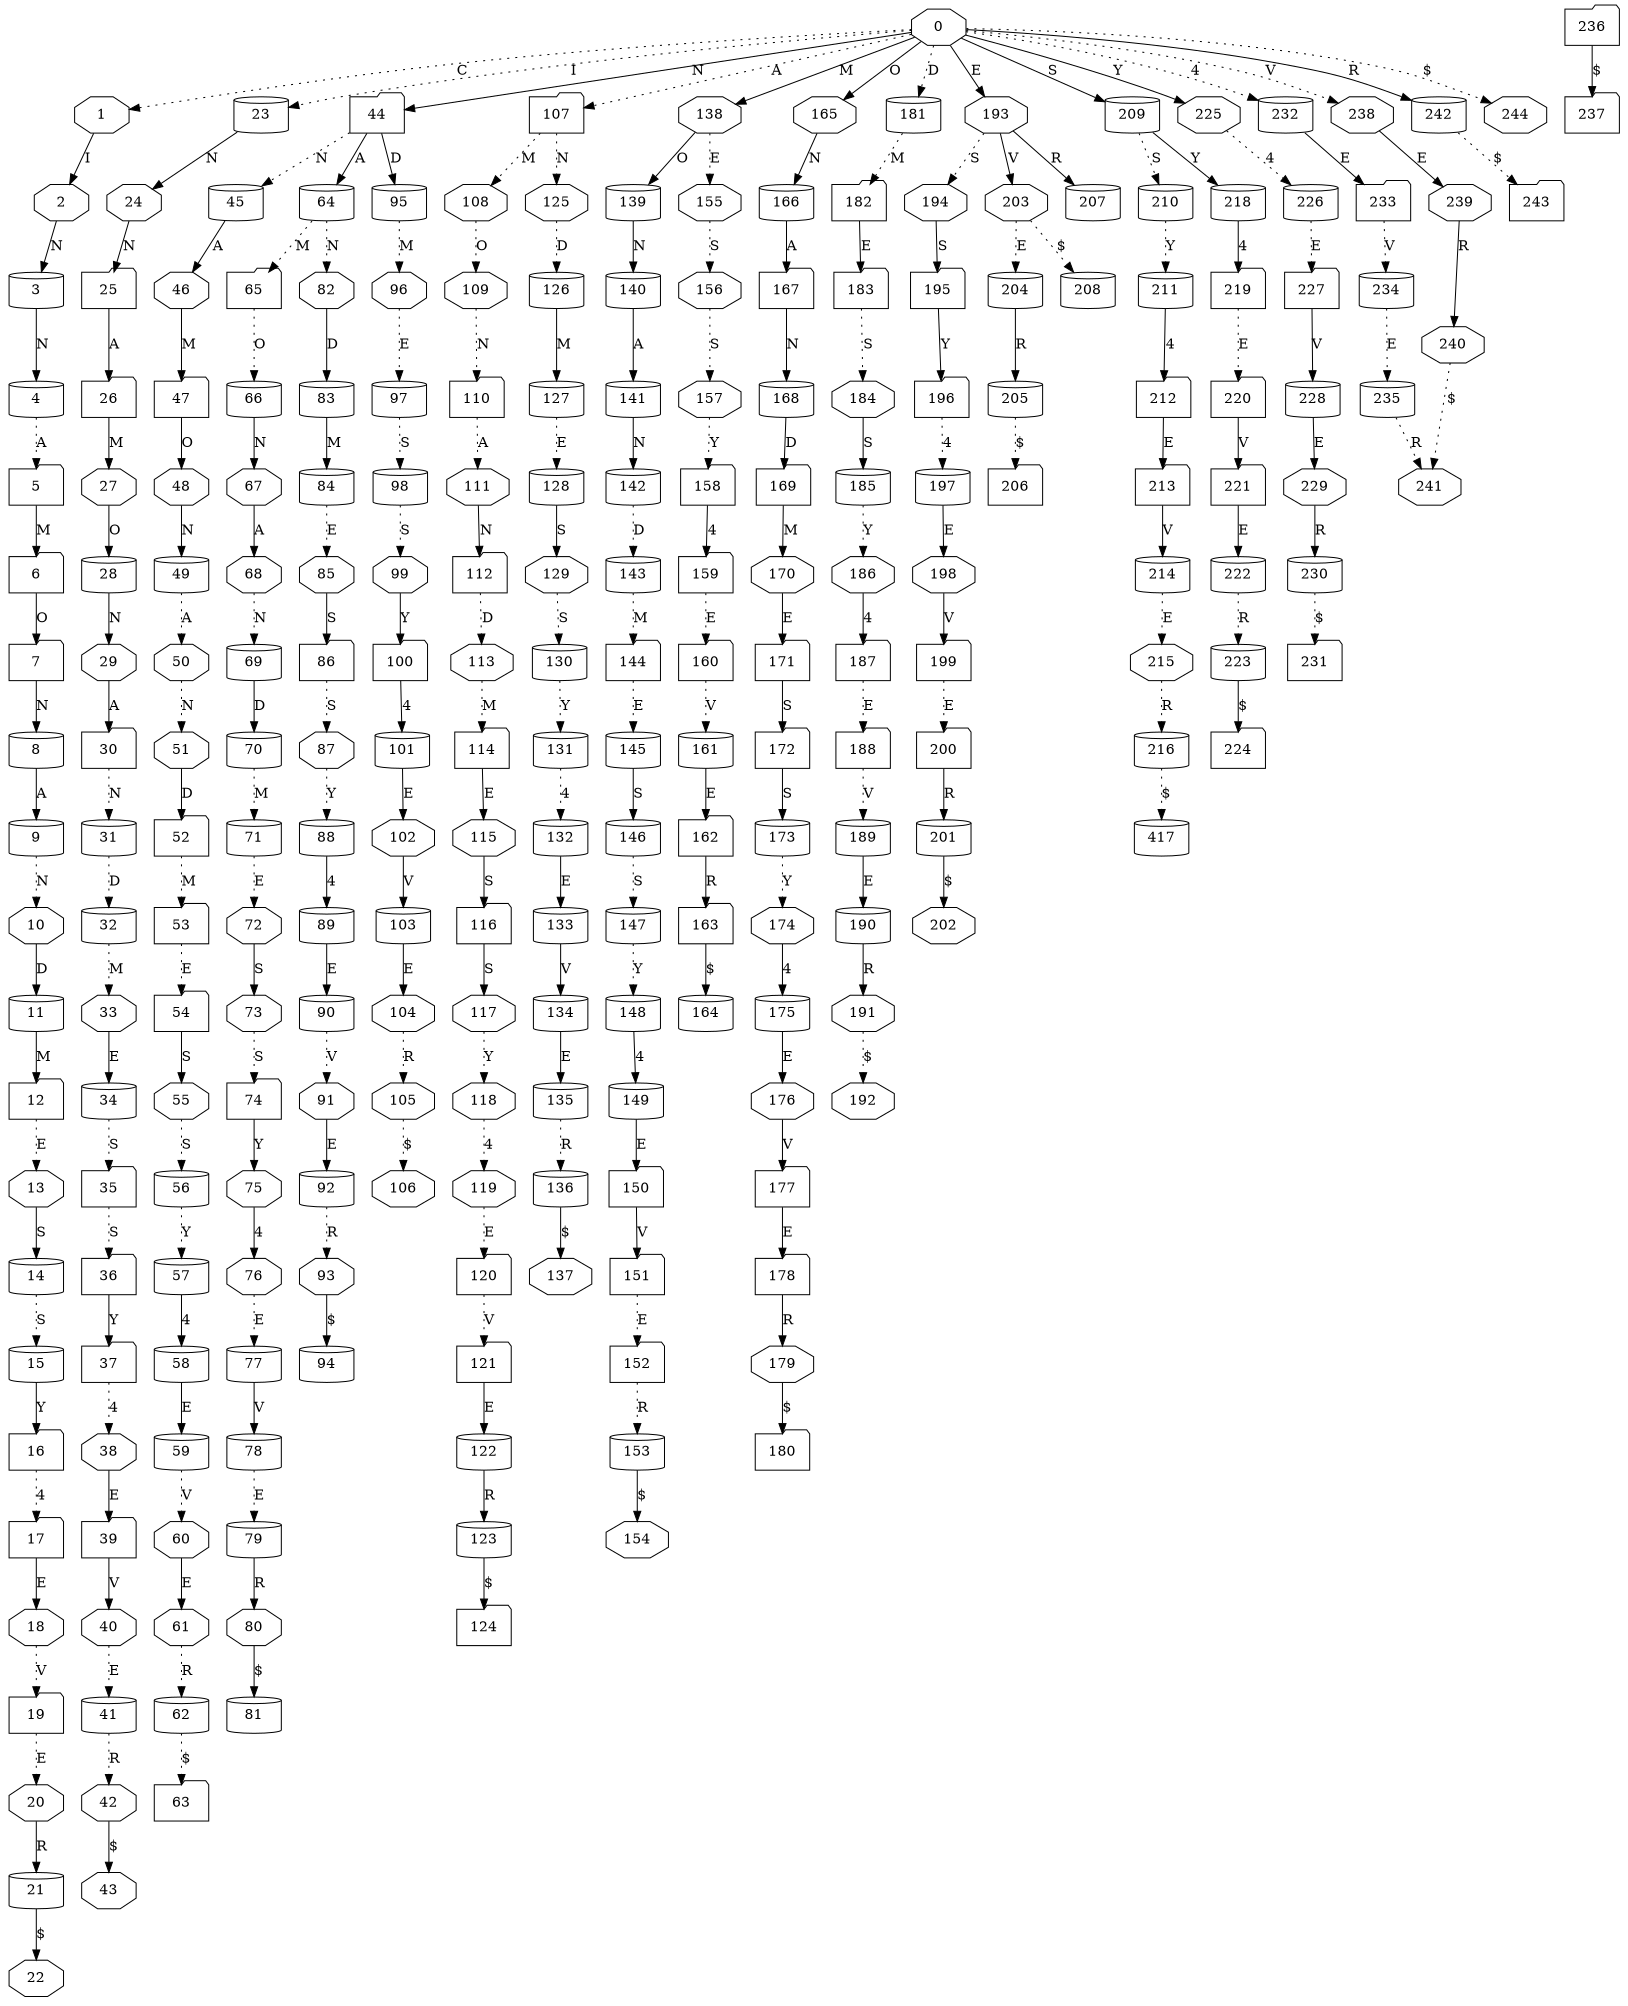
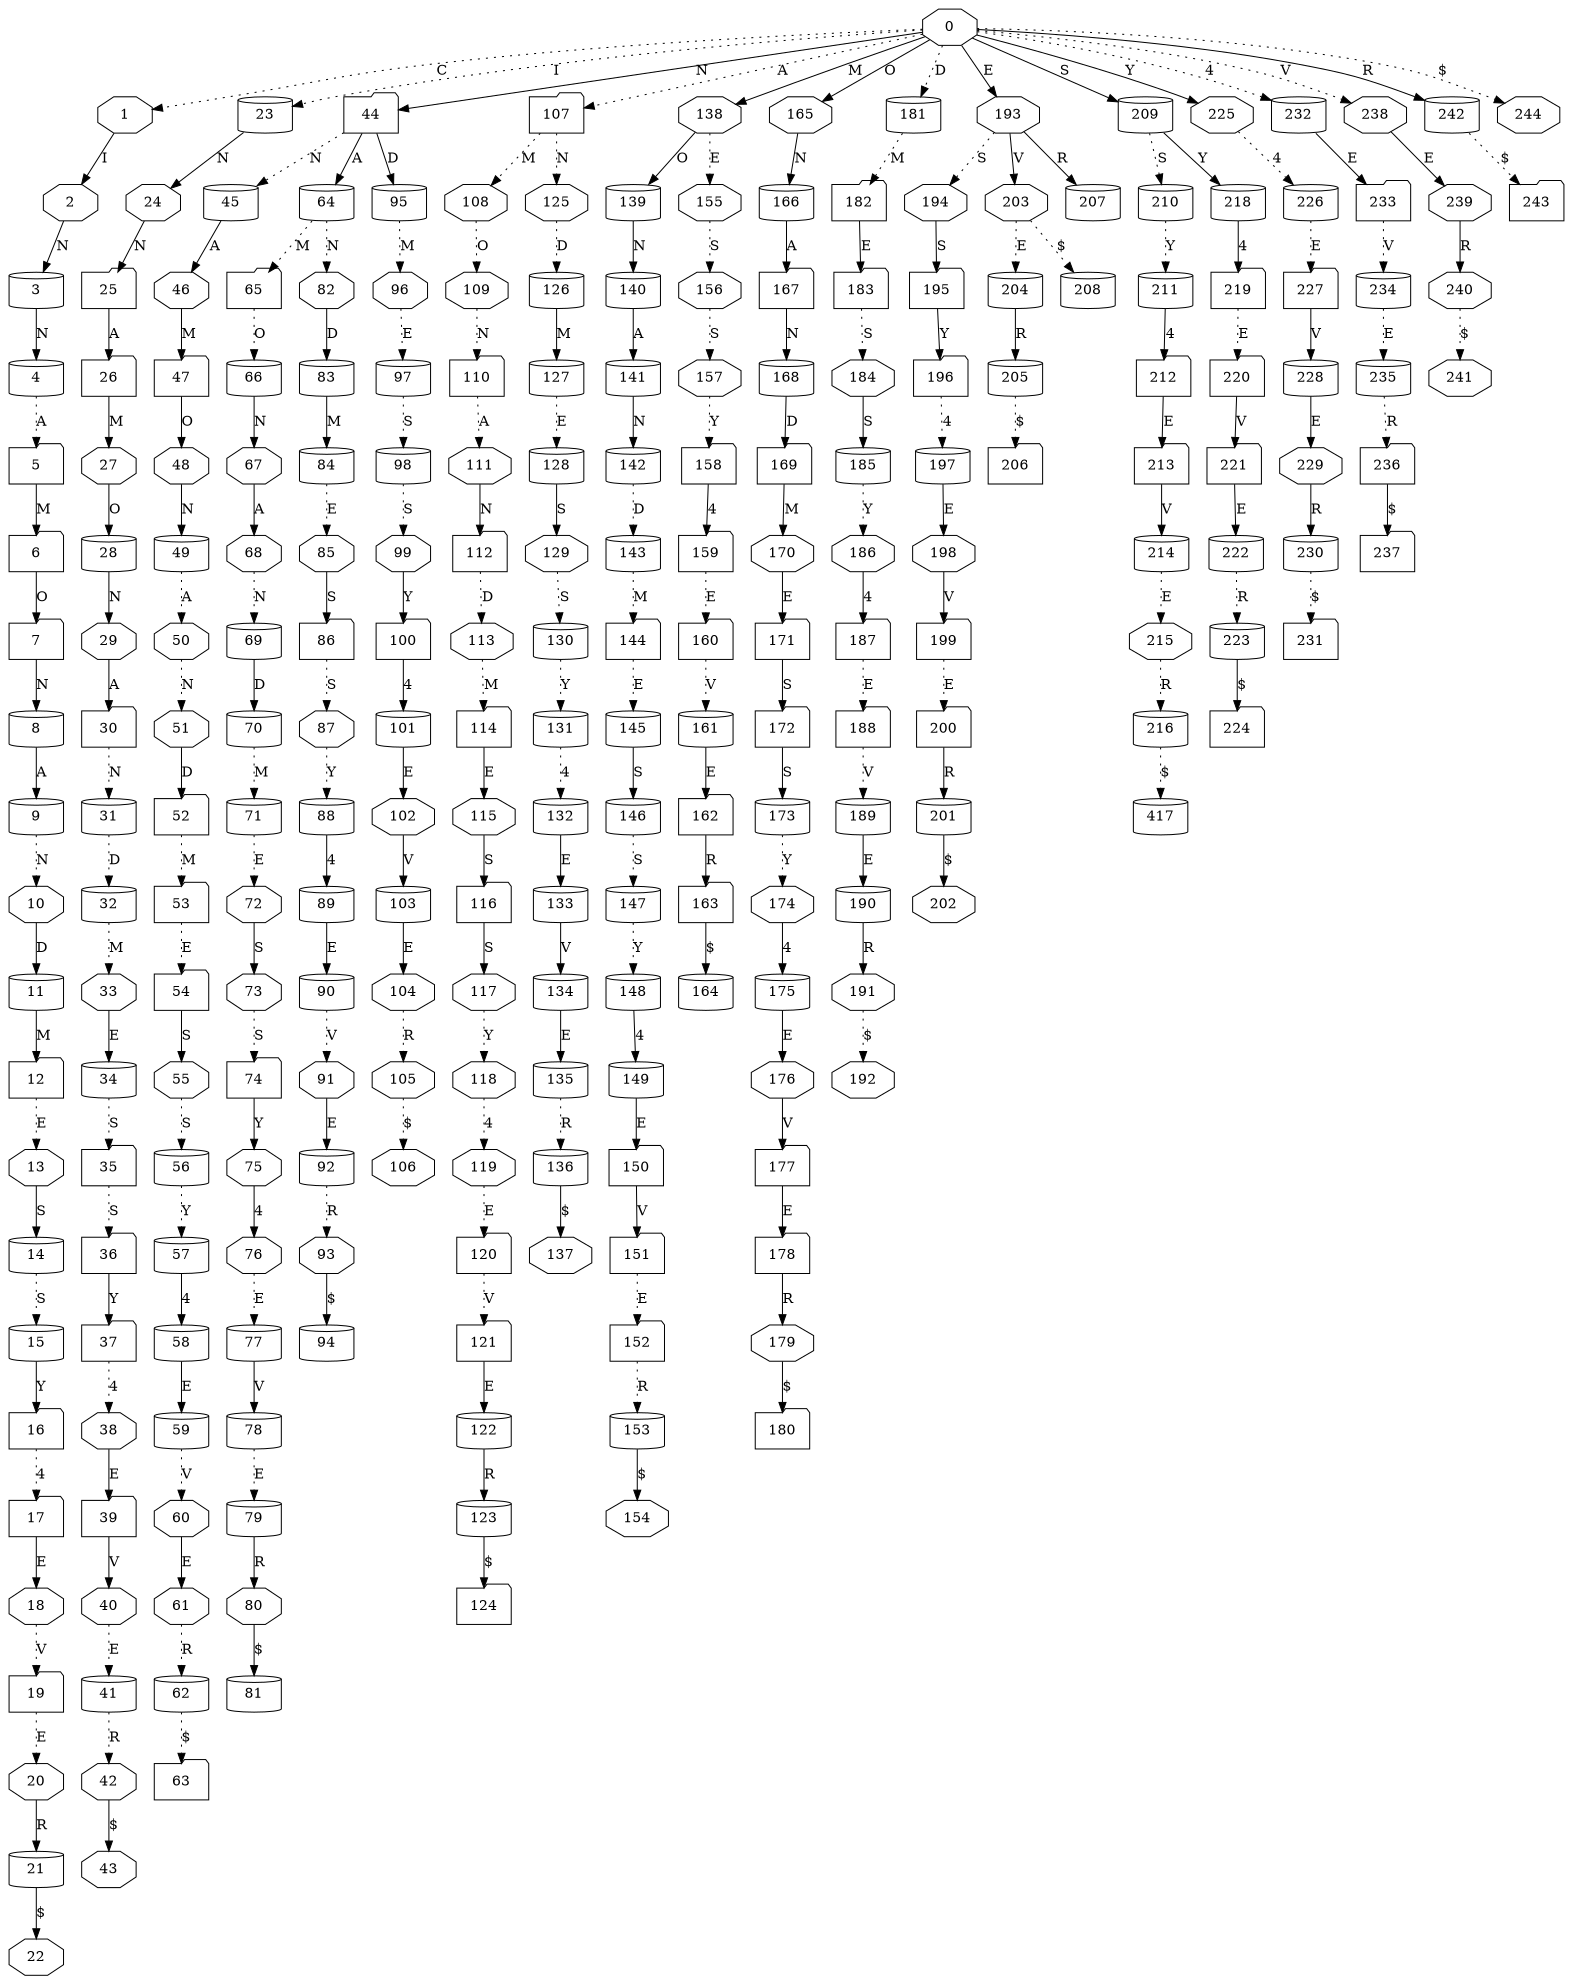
edge "235" -> "241": now "235" -> "236"
